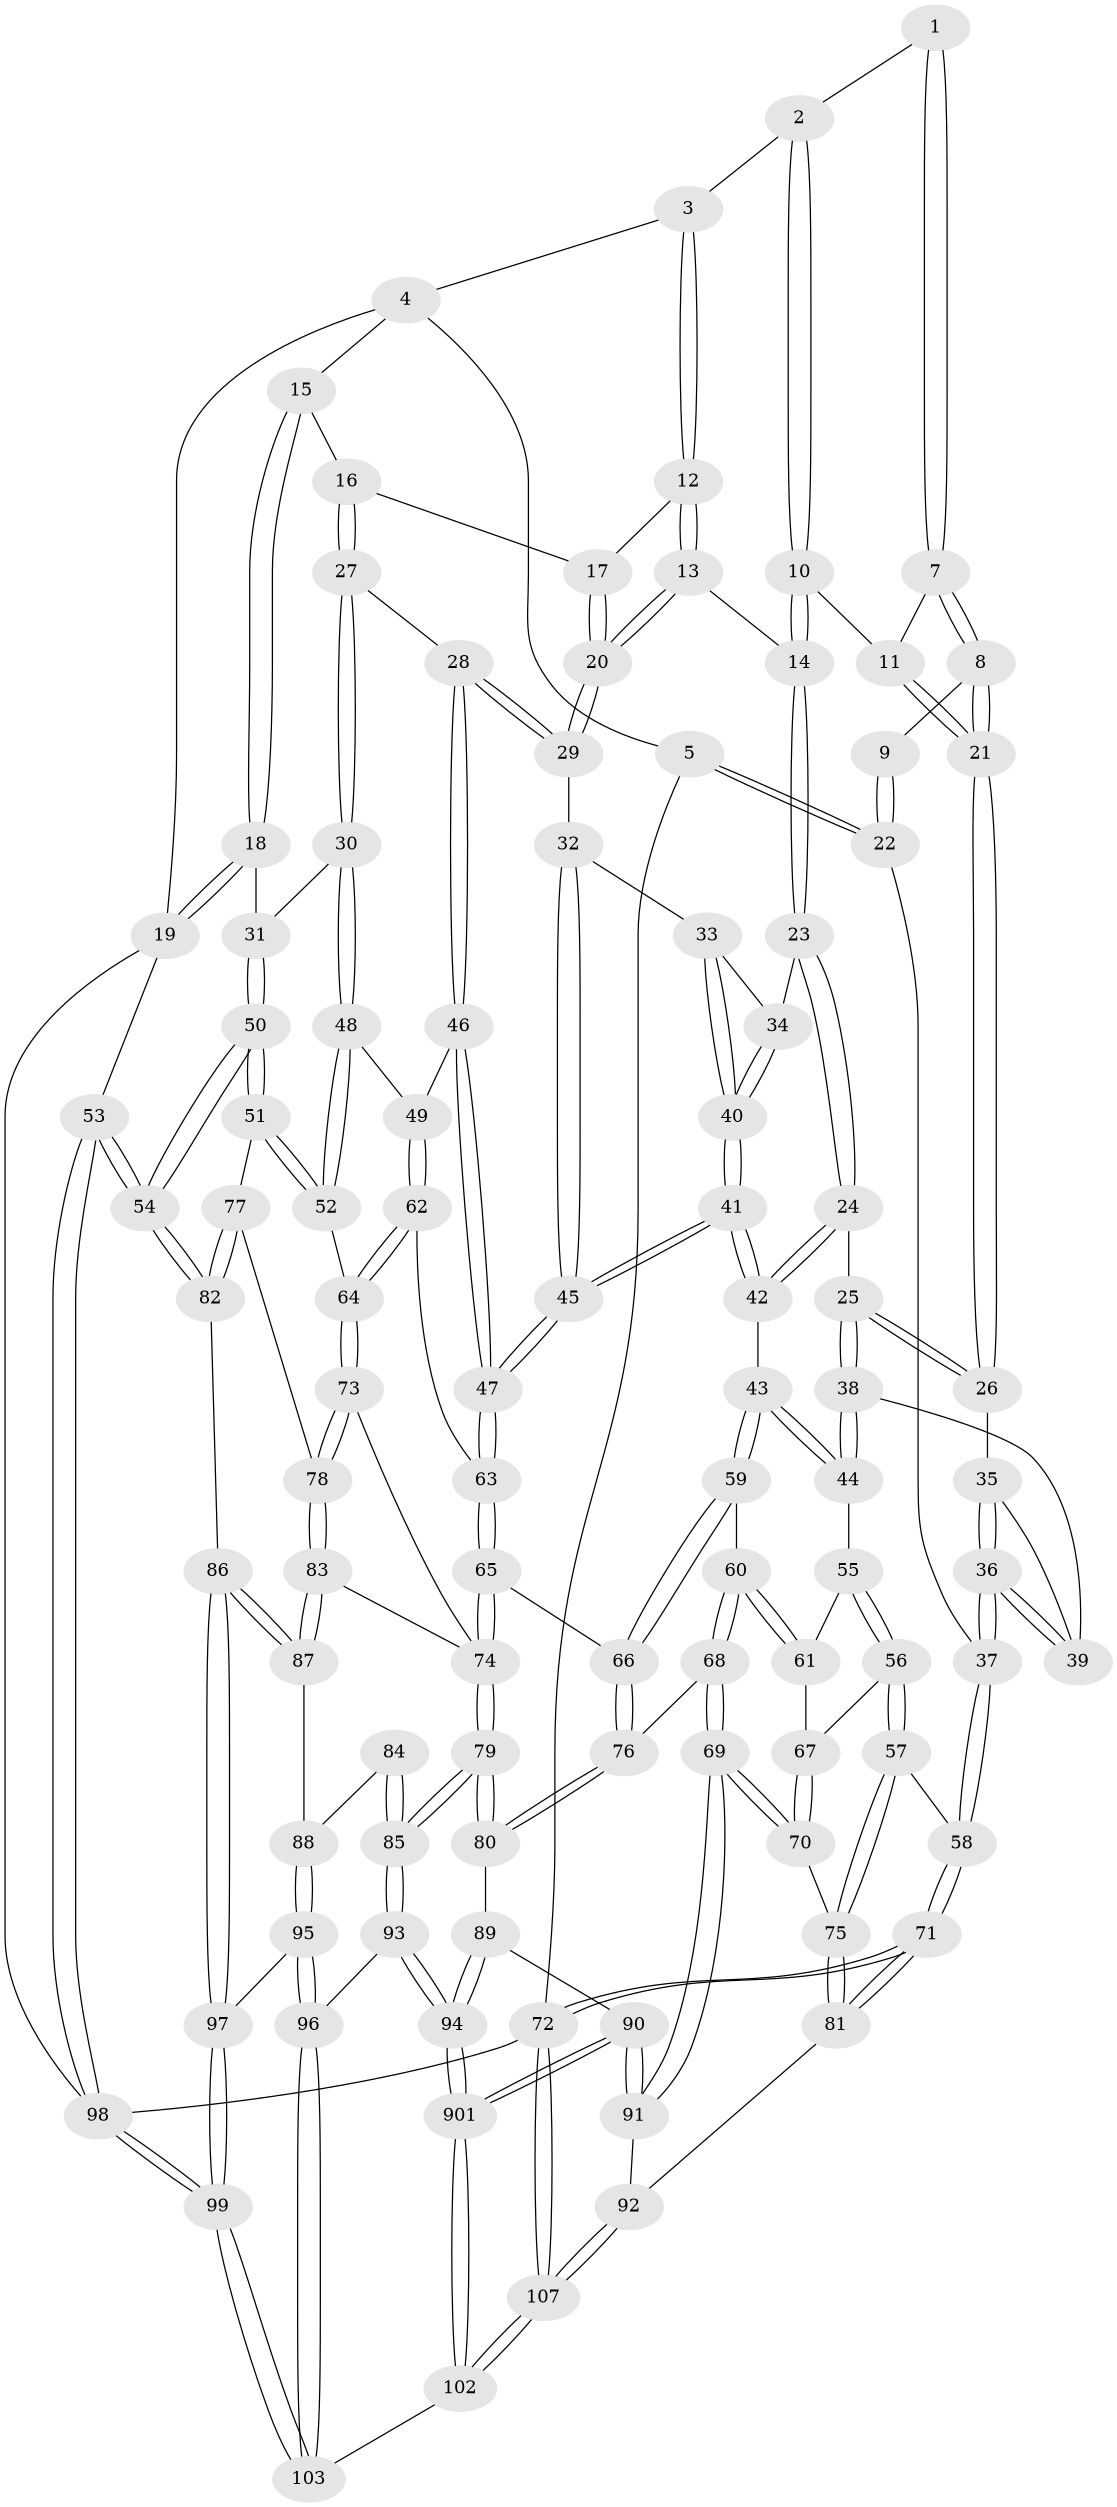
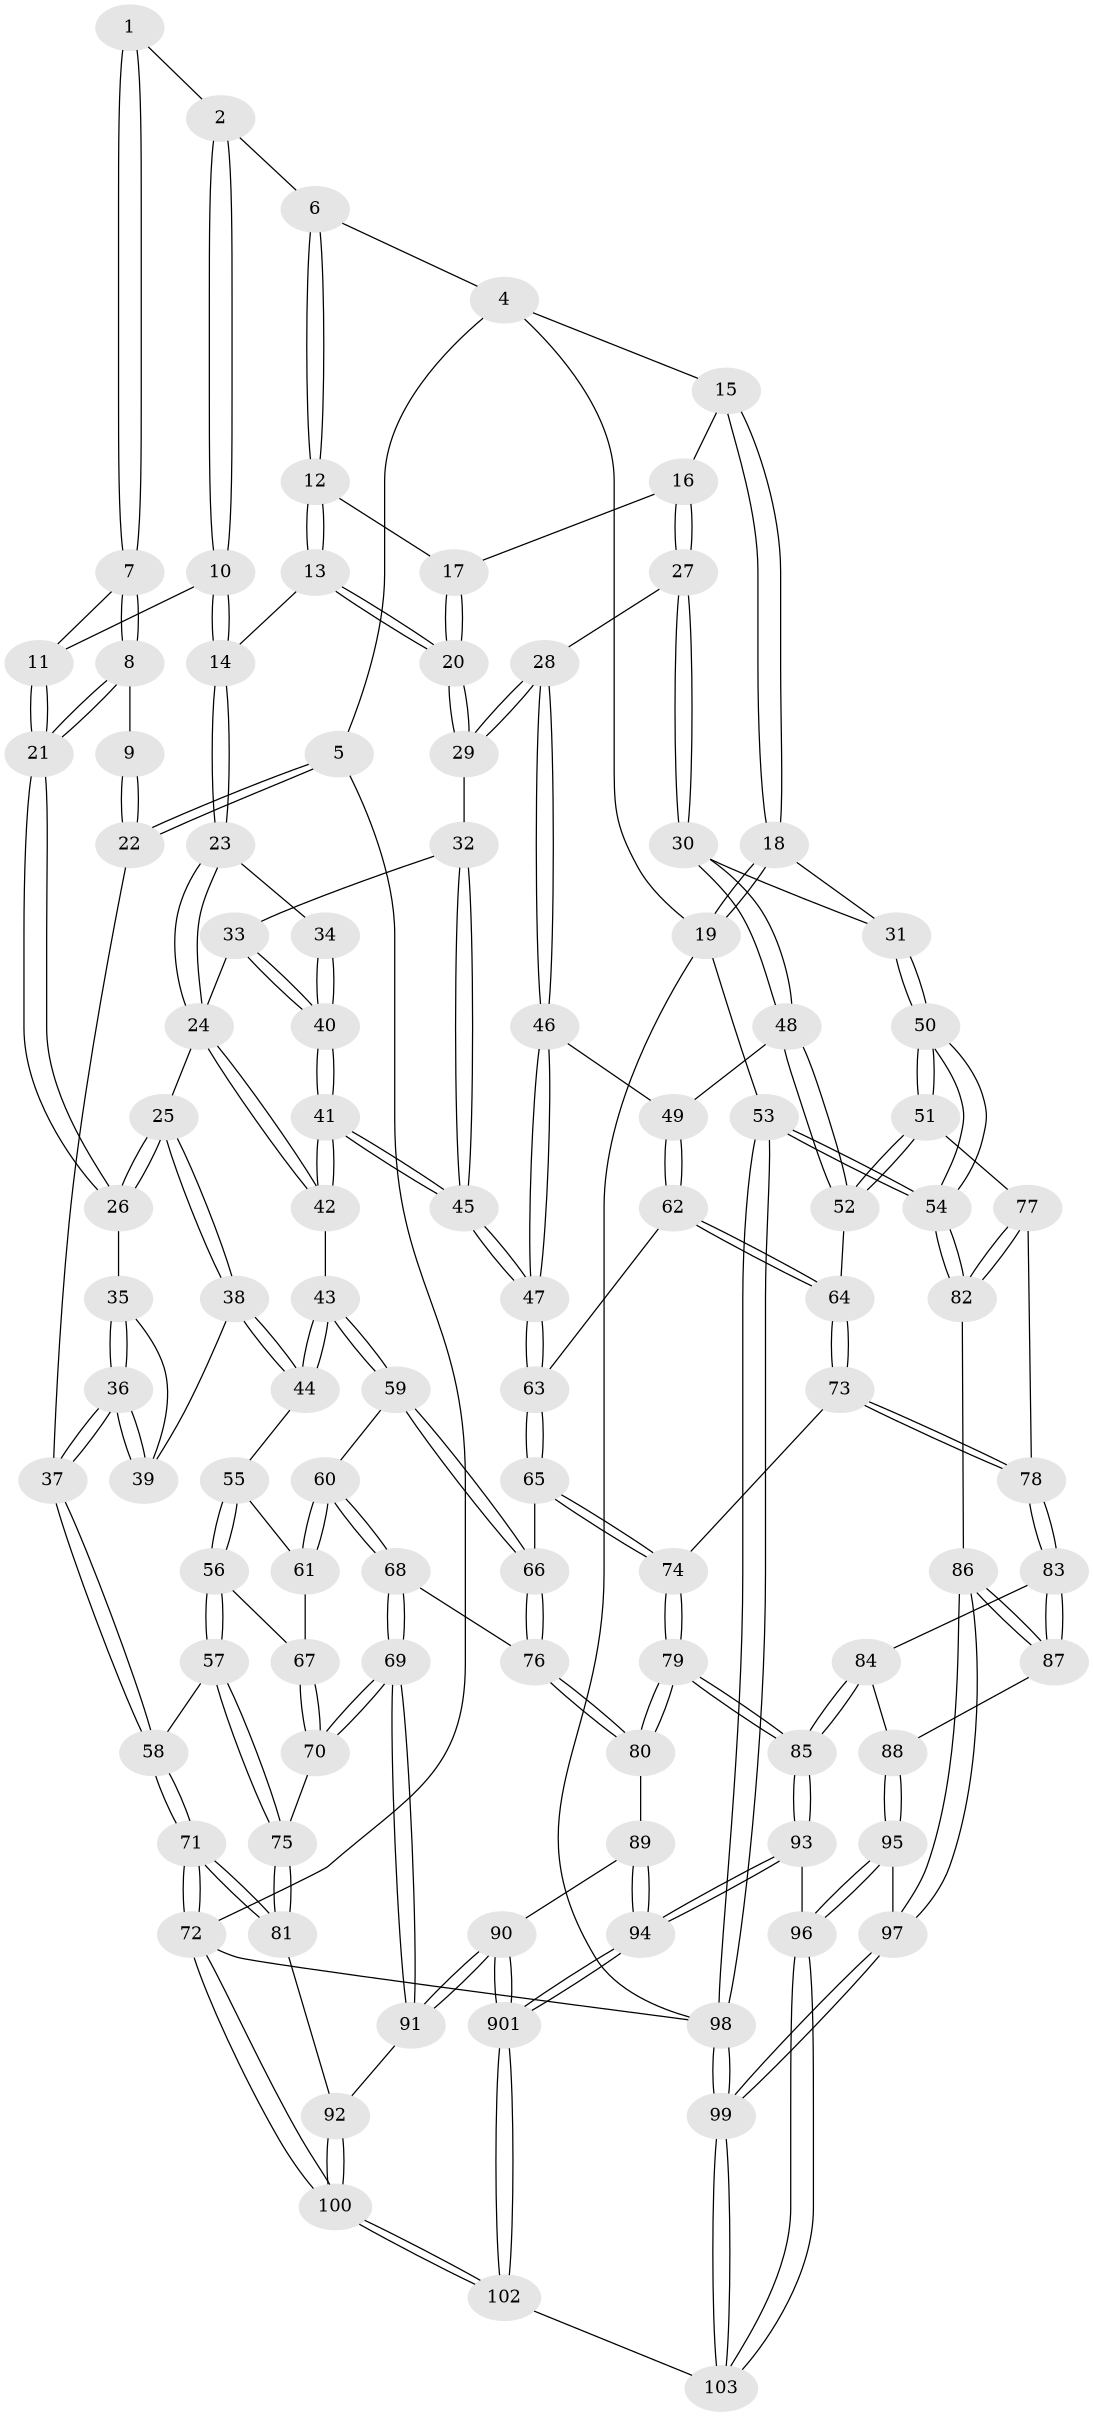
node "3": label "3" -> "6"
edge "33" -- "34": now "33" -- "24"
edge "83" -- "74": now "83" -- "84"
node "107": label "107" -> "100"
